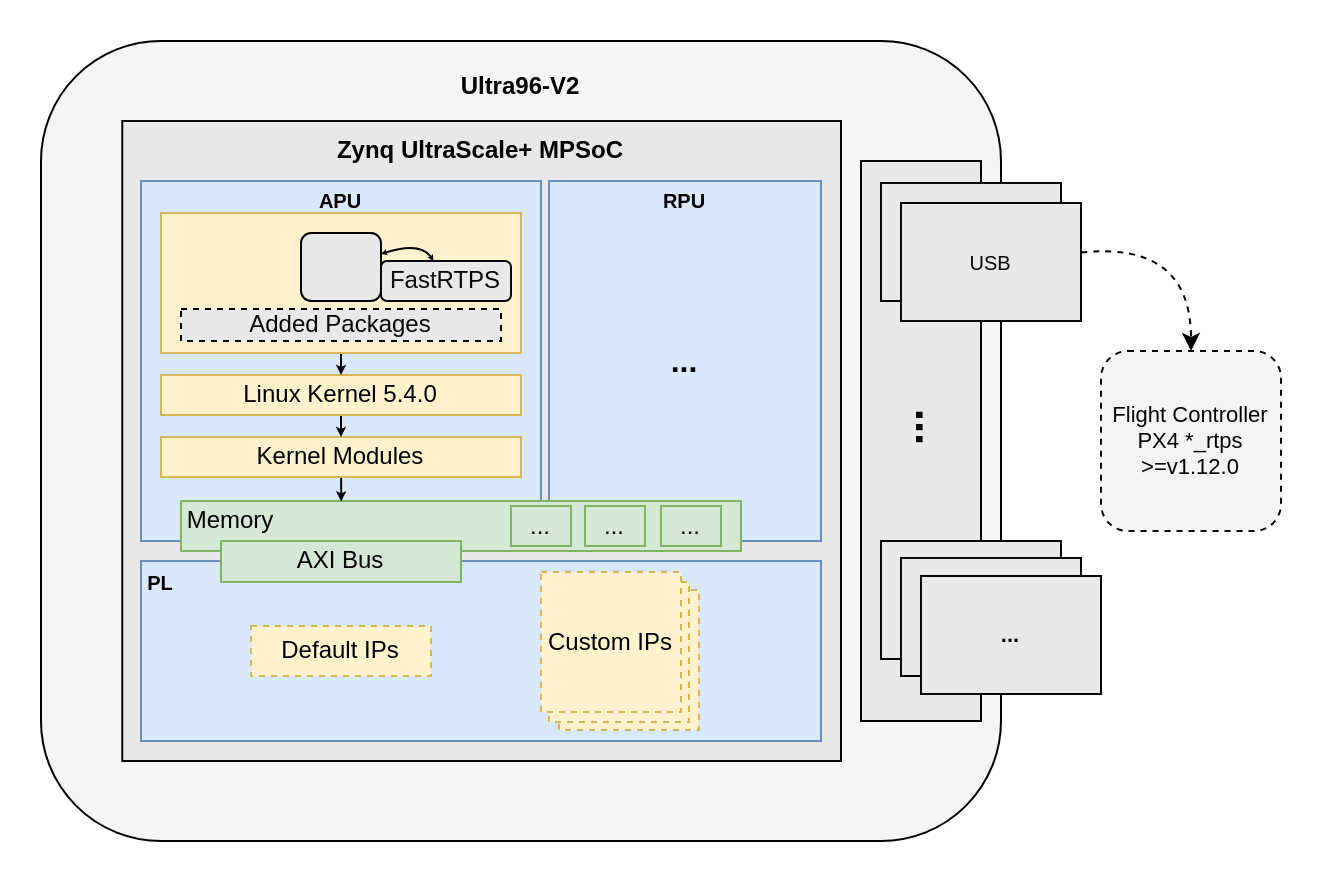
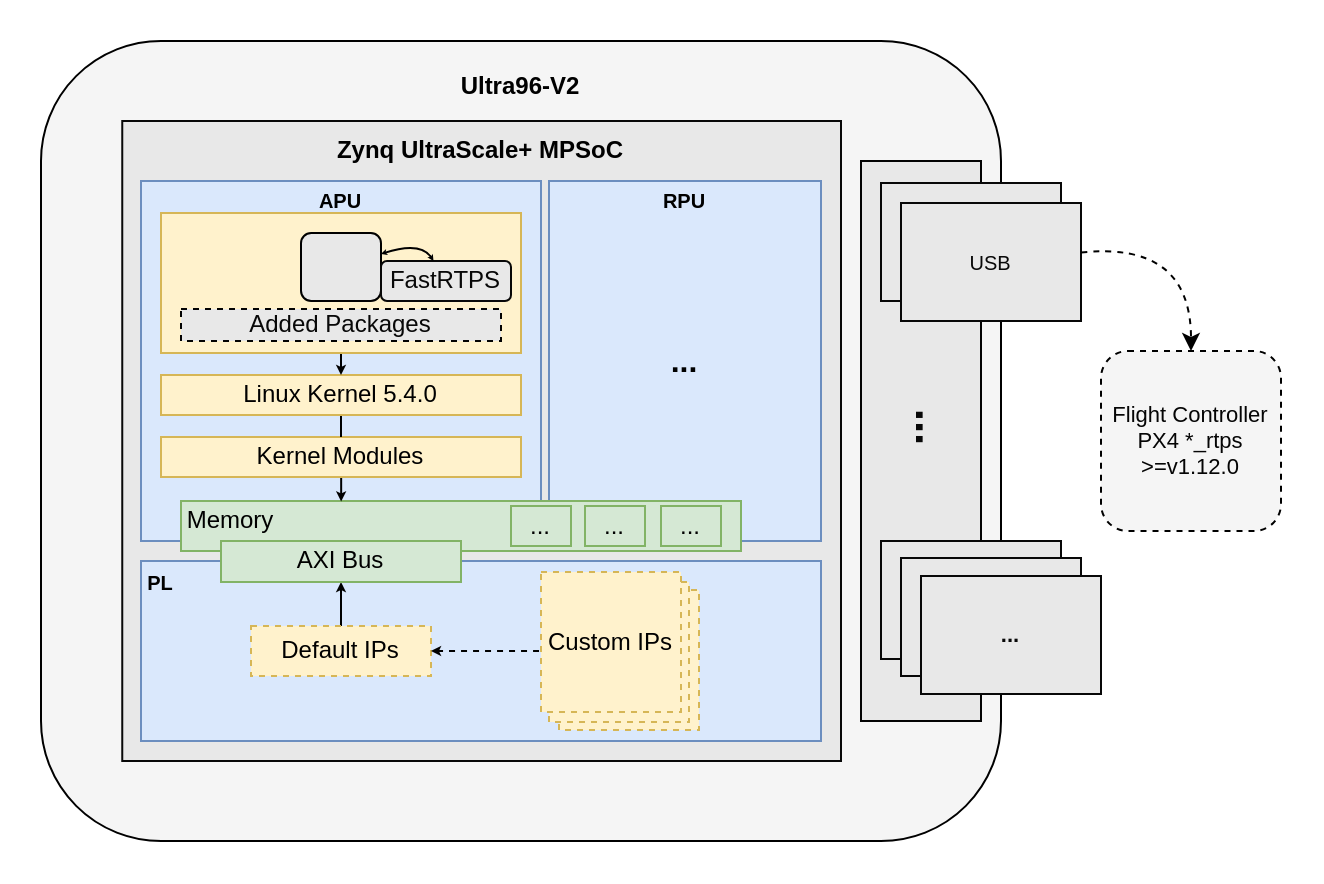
edge "Linux Kernel 5.4.0" -> "Kernel Modules": arrowhead classic -> none
edge "Default IPs" -> "AXI Bus": added
edge "Custom IPs" -> "Default IPs": added
